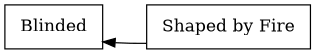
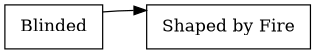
edge "Shaped by Fire" -> "Blinded": reversed
